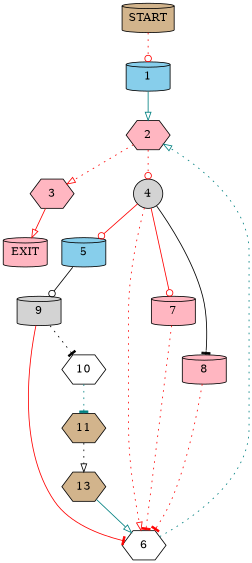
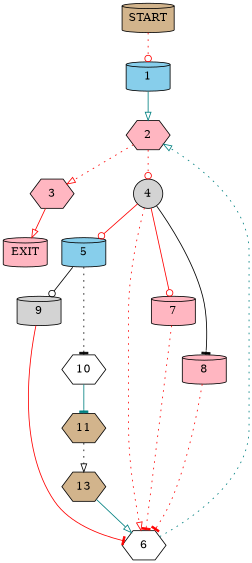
edge "9" -> "10": now "5" -> "10"
edge "10" -> "11": style dotted -> solid
